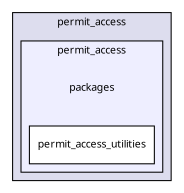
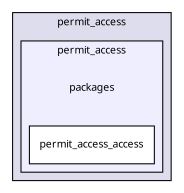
node "permit_access_utilities": label "permit_access_utilities" -> "permit_access_access"
